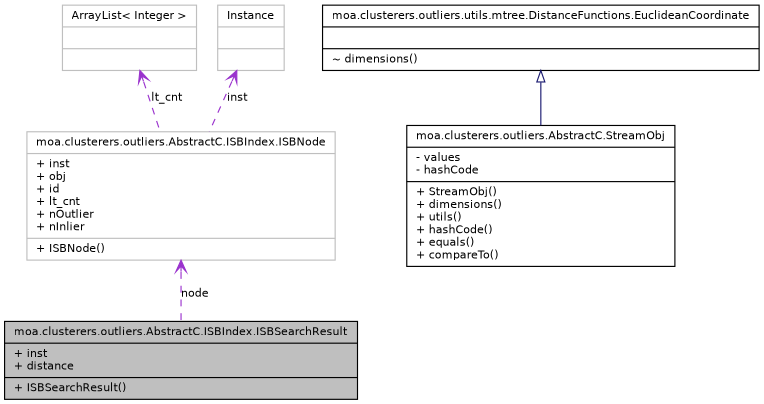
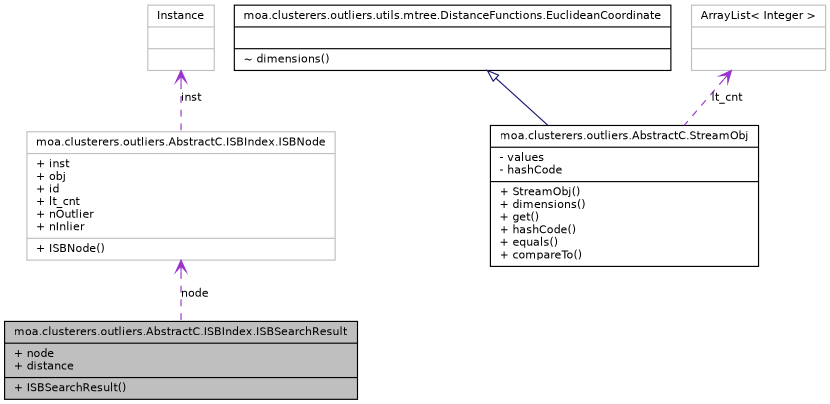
edge "moa.clusterers.outliers.AbstractC.ISBIndex.ISBNode" -> "ArrayList< Integer >": now "moa.clusterers.outliers.AbstractC.StreamObj" -> "ArrayList< Integer >"
node "moa.clusterers.outliers.AbstractC.StreamObj": text "+ utils()" -> "+ get()"
node "moa.clusterers.outliers.AbstractC.ISBIndex.ISBSearchResult": text "+ inst" -> "+ node"
